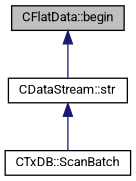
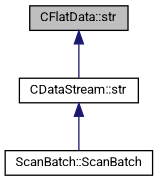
node "CFlatData::begin": label "CFlatData::begin" -> "CFlatData::str"
node "CTxDB::ScanBatch": label "CTxDB::ScanBatch" -> "ScanBatch::ScanBatch"
